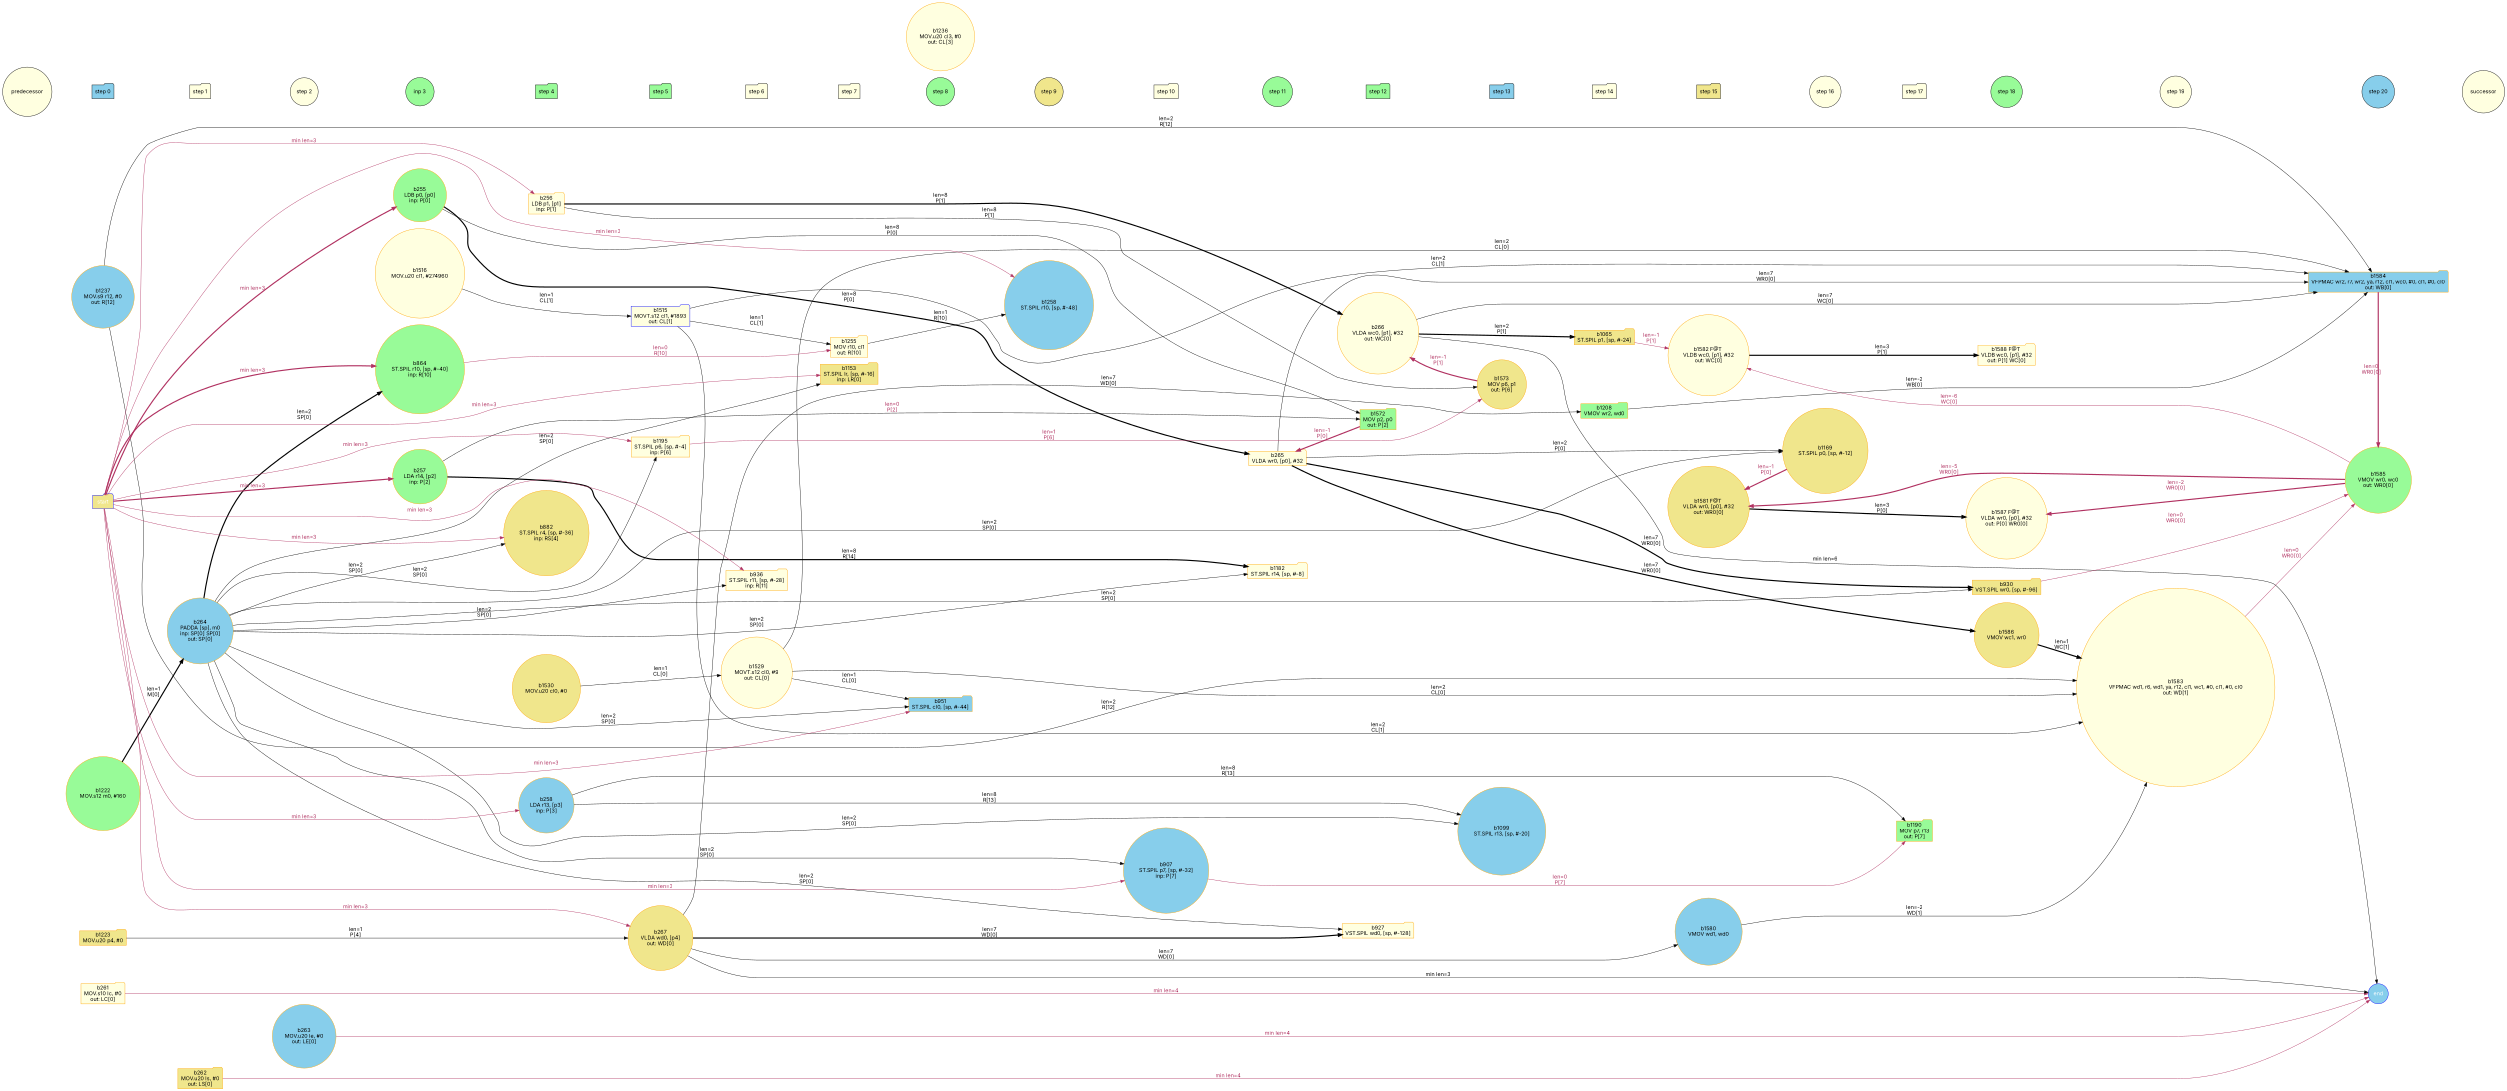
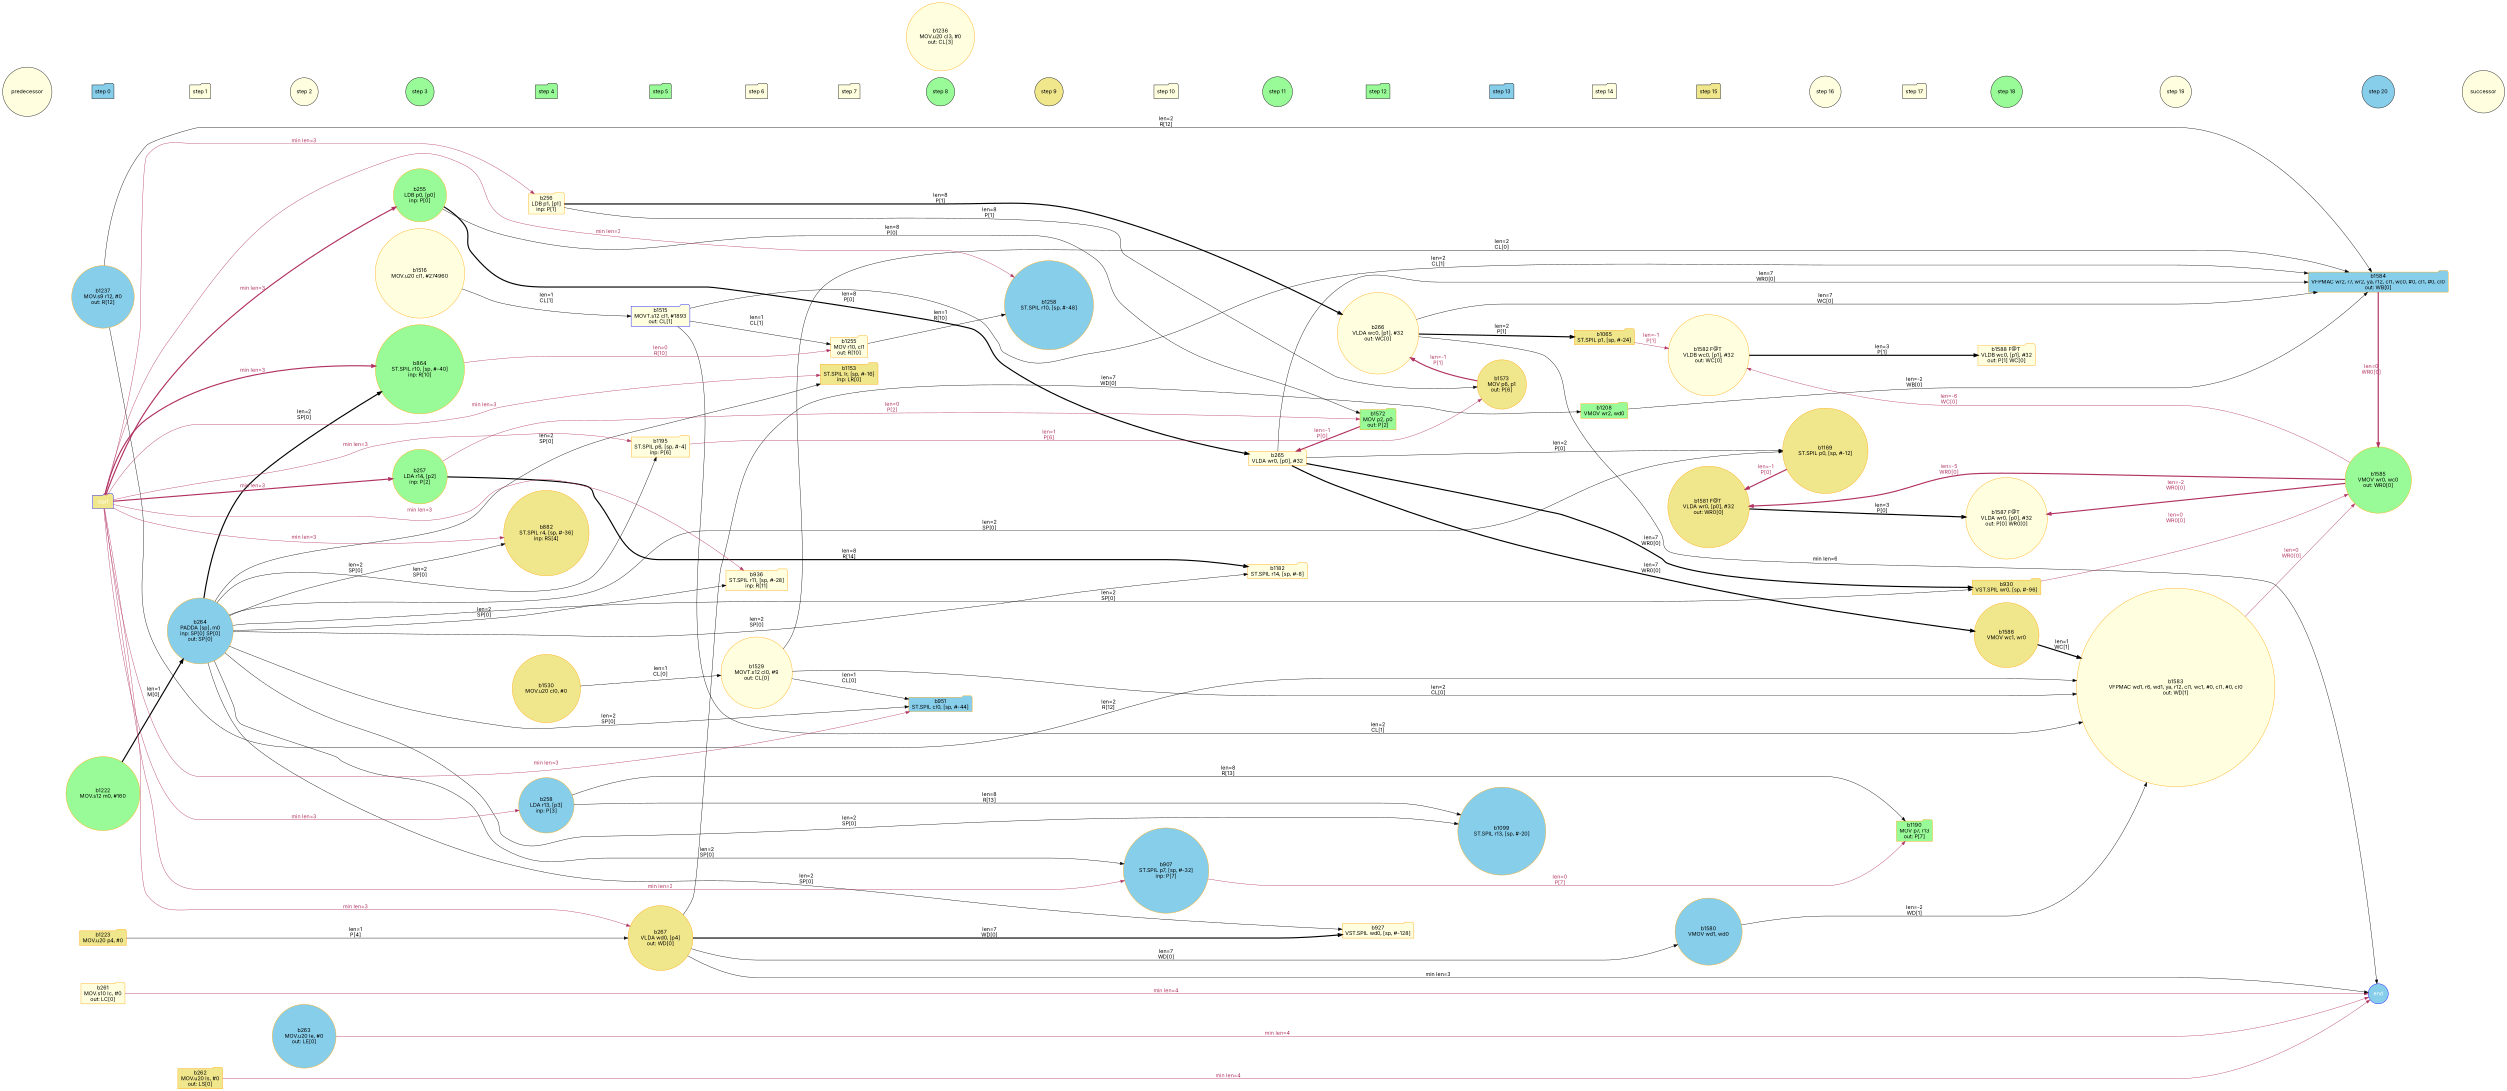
node "inp 3": label "inp 3" -> "step 3"
edge "b257 LDA r14, [p2] inp: P[2]" -> "b1572 MOV p2, p0 out: P[2]": color black -> maroon
